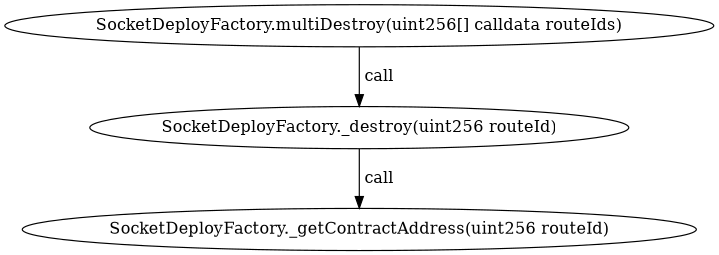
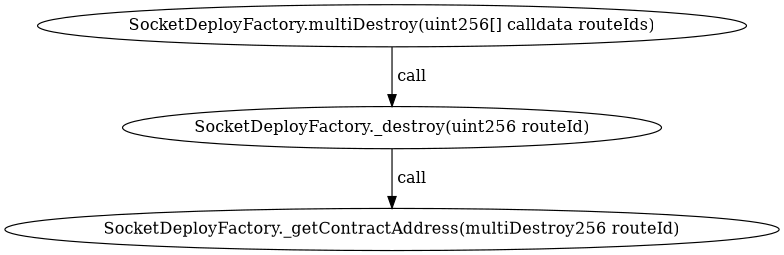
node "SocketDeployFactory._getContractAddress(uint256 routeId)": label "SocketDeployFactory._getContractAddress(uint256 routeId)" -> "SocketDeployFactory._getContractAddress(multiDestroy256 routeId)"
